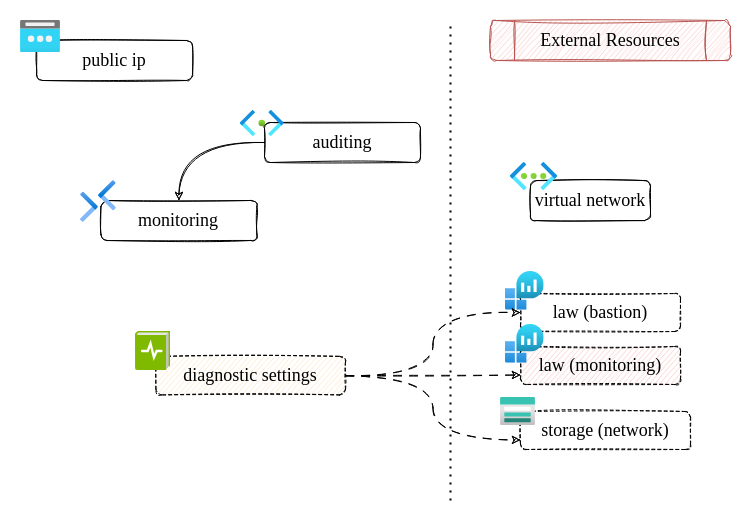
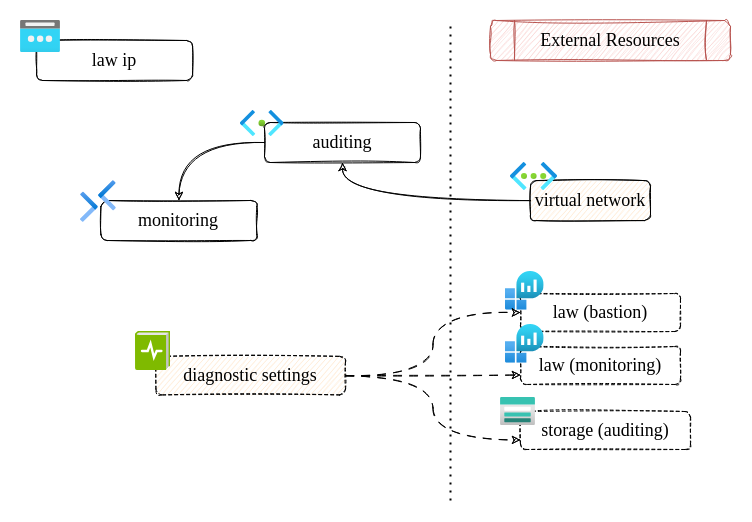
node "public ip": label "public ip" -> "law ip"
edge "virtual network" -> "auditing": added
node "virtual network": fillcolor #ffffff -> #ffe6cc
node "law (monitoring)": fillcolor #f8cecc -> #ffffff
node "storage (network)": label "storage (network)" -> "storage (auditing)"
